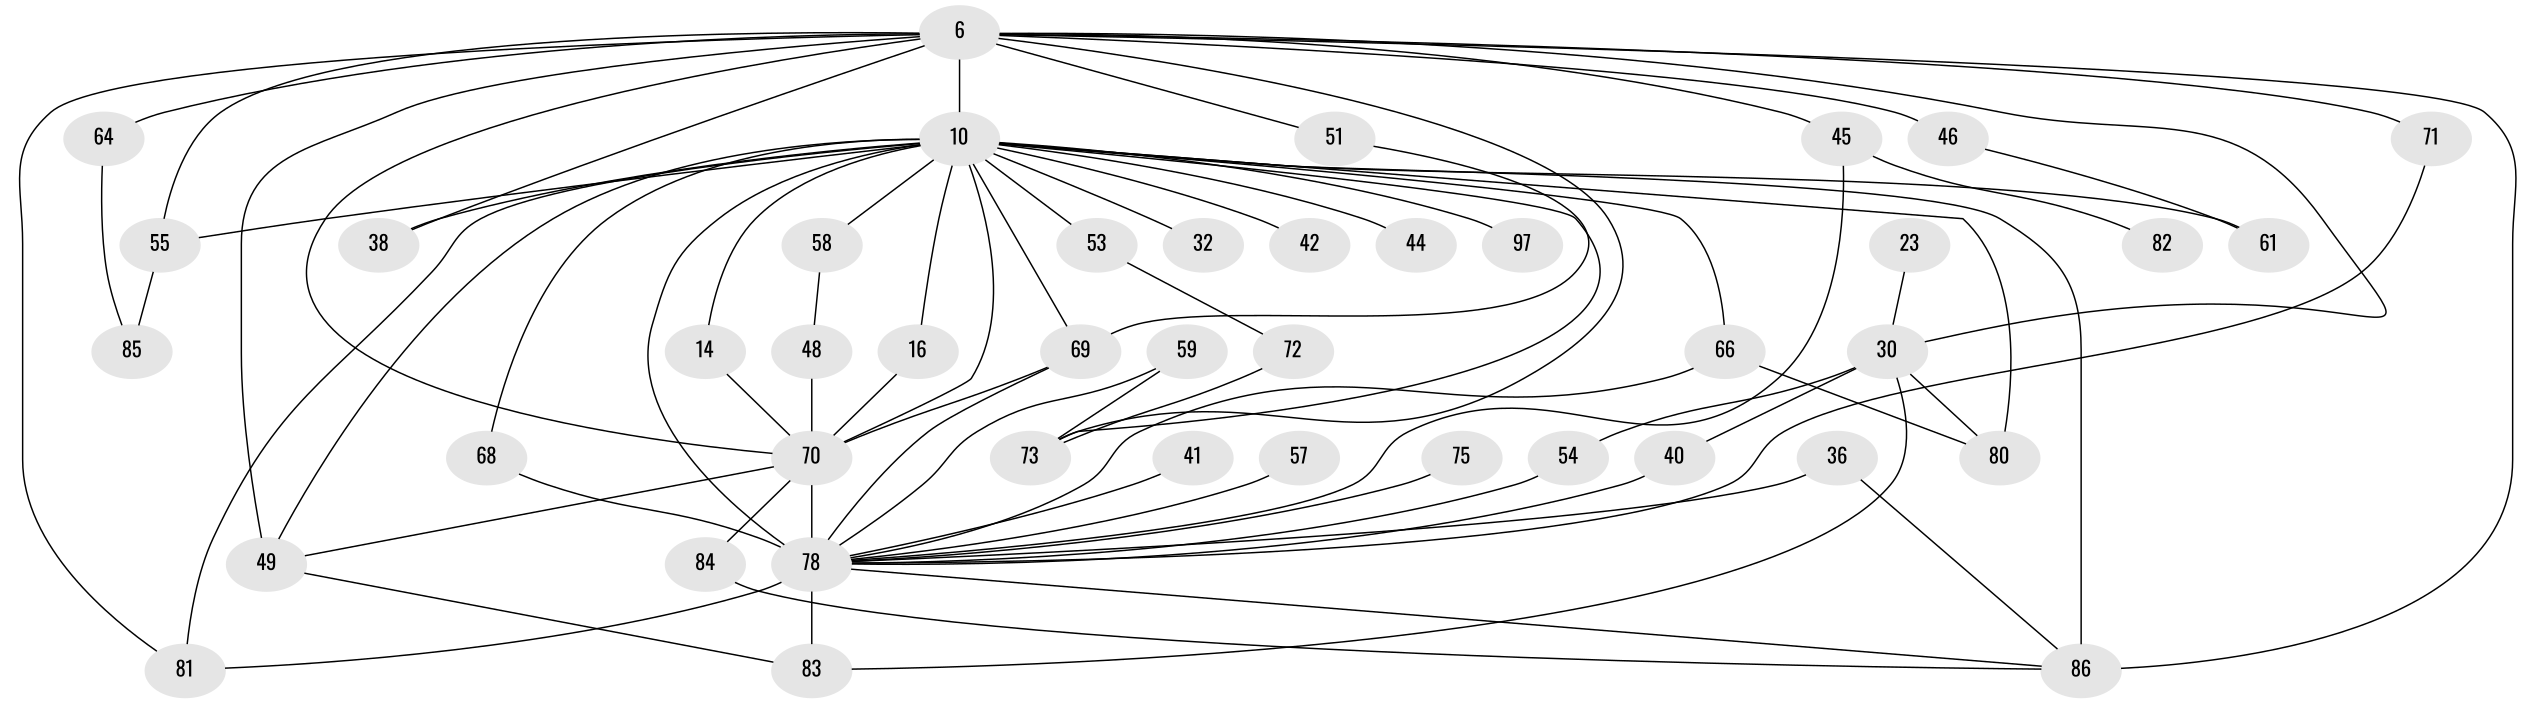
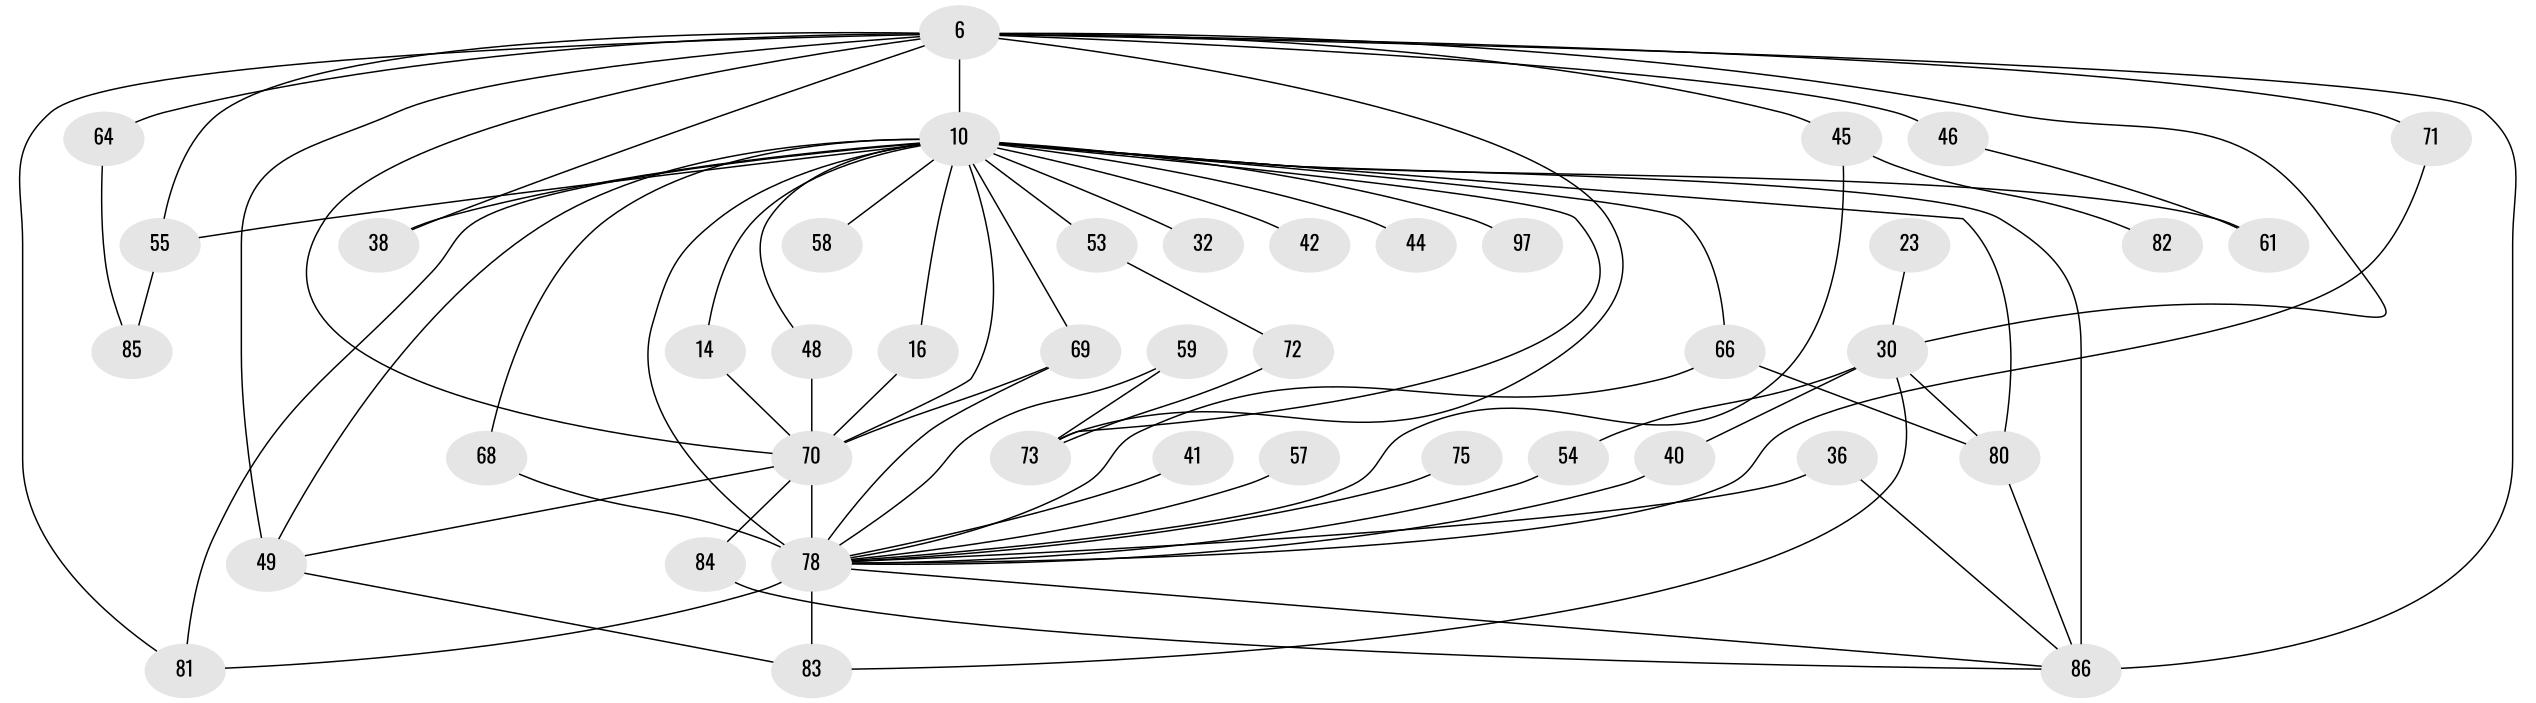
node "51": removed
edge "58" -- "48": now "10" -- "48"
edge "80" -- "86": added
